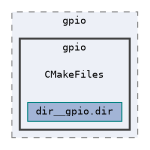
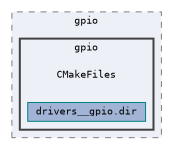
node "dir__gpio.dir": label "dir__gpio.dir" -> "drivers__gpio.dir"
